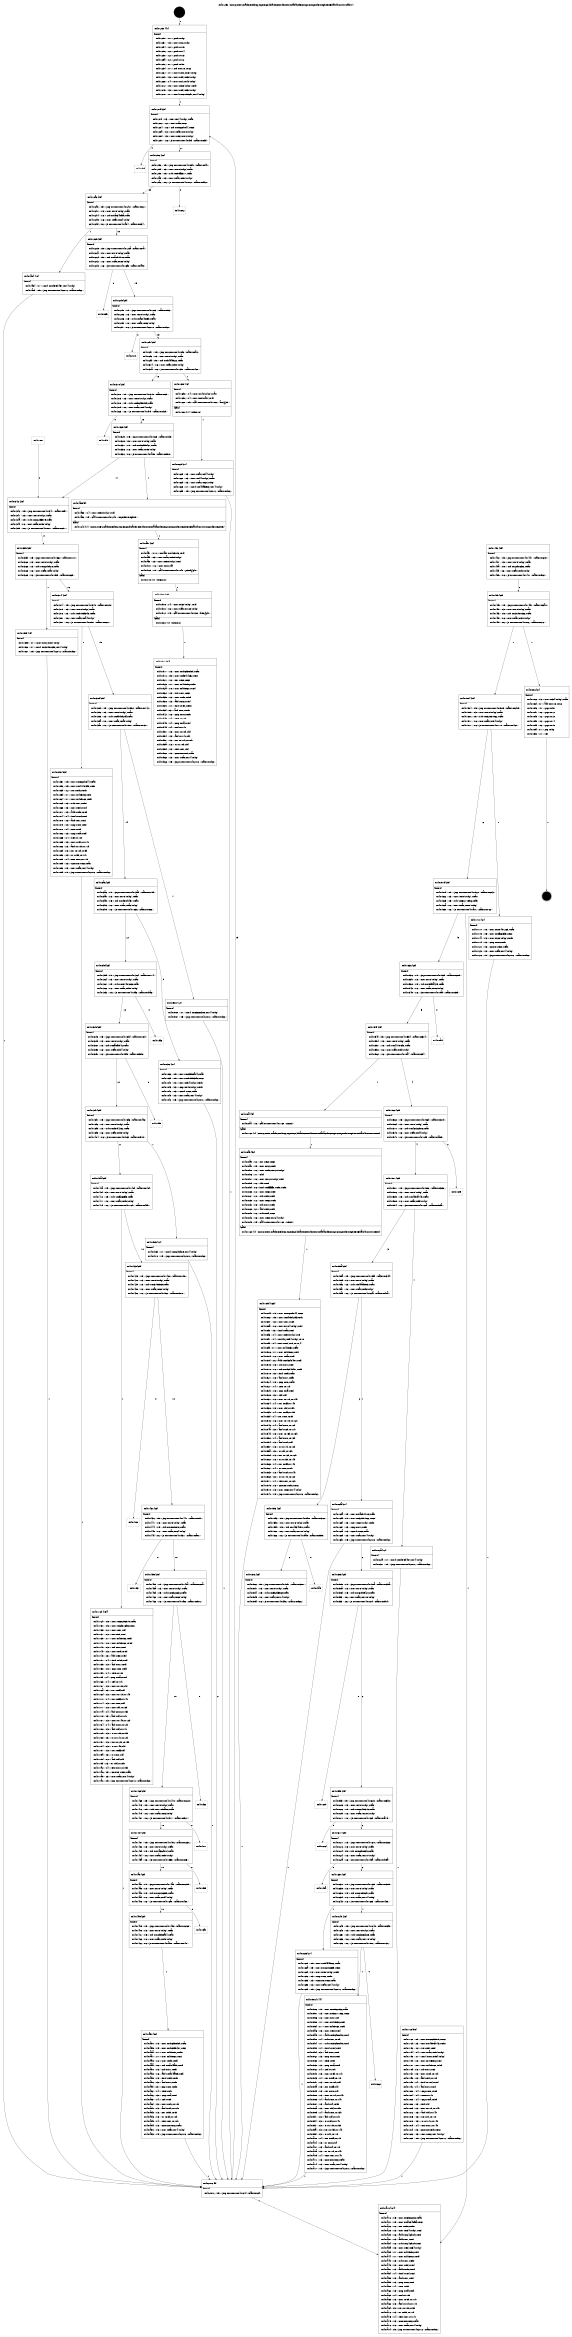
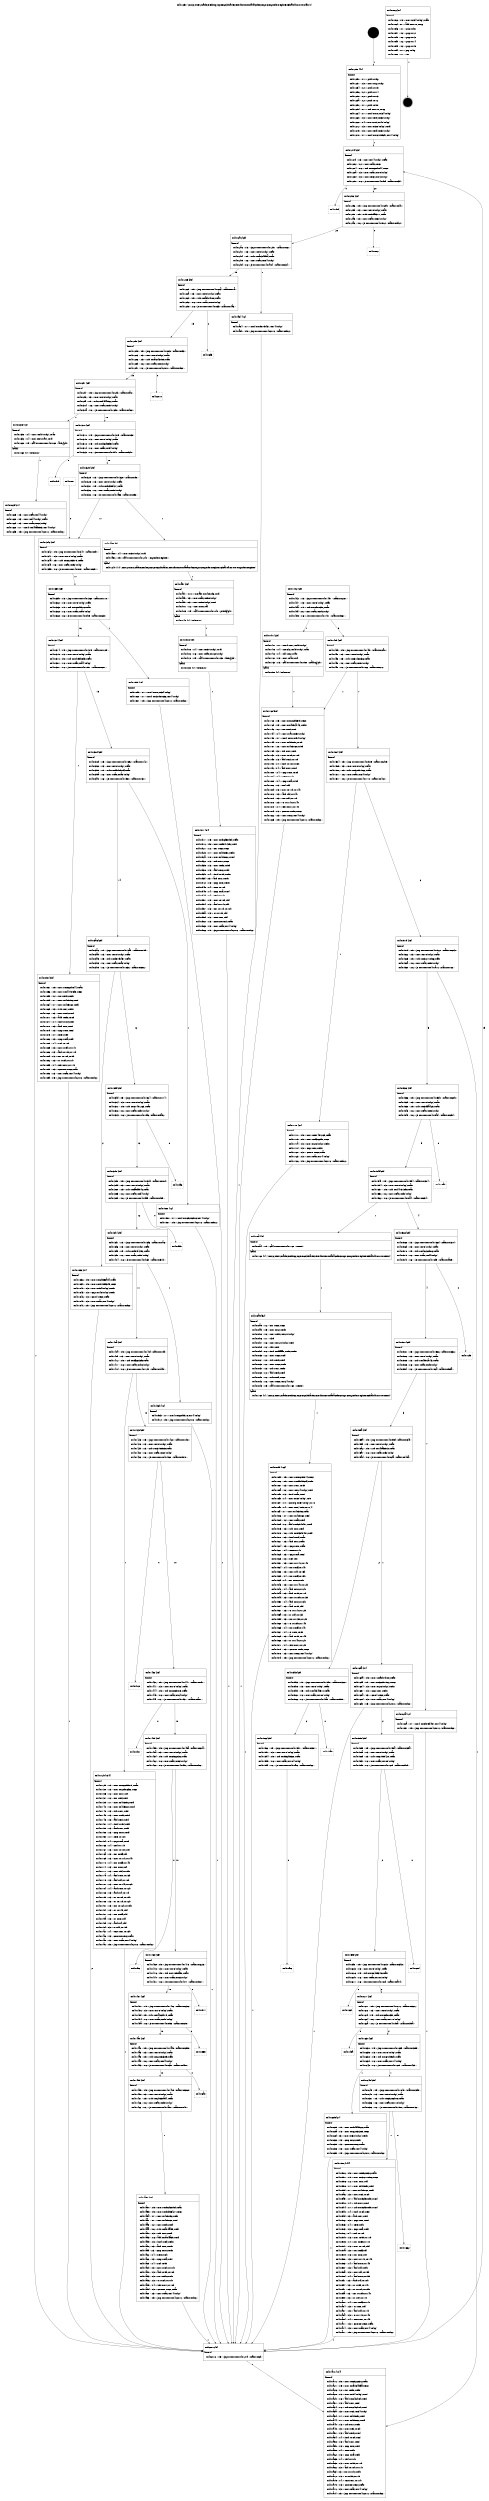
node "0x4017b1 [23]": added
edge "0x4014eb [25]" -> "0x401ecc [21]": now "0x4014eb [25]" -> "0x4017c8 [98]"
edge "0x401b17 [84]" -> "0x40201c [5]": added, label "1"
node "0x401fb6": added
